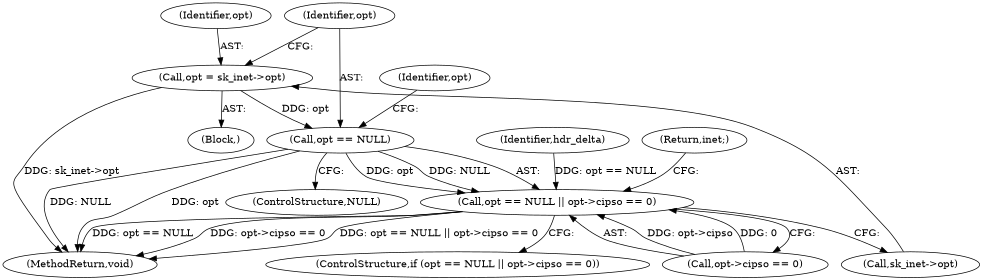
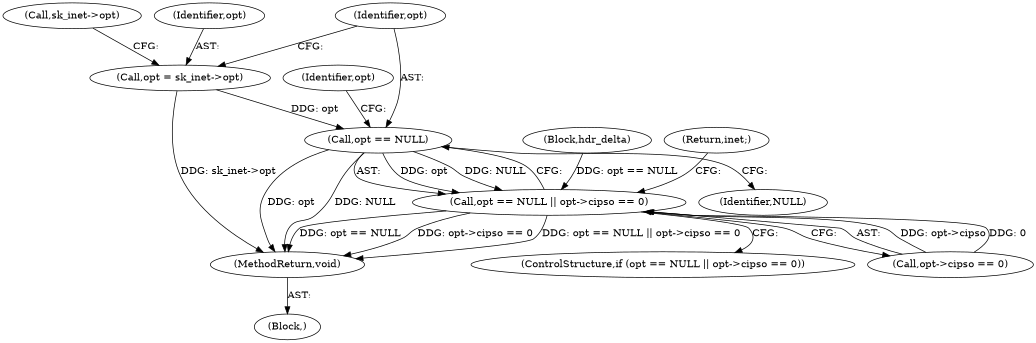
edge "(Call,opt = sk_inet->opt)" -> "(Block,)": now "(MethodReturn,void)" -> "(Block,)"
node "(Identifier,hdr_delta)": label "(Identifier,hdr_delta)" -> "(Block,hdr_delta)"
edge "(Call,sk_inet->opt)" -> "(Call,opt = sk_inet->opt)": label "AST: " -> "CFG: "
node "(ControlStructure,NULL)": label "(ControlStructure,NULL)" -> "(Identifier,NULL)"
edge "(Call,opt == NULL || opt->cipso == 0)" -> "(Call,sk_inet->opt)": now "(Call,opt == NULL || opt->cipso == 0)" -> "(Call,opt == NULL)"
